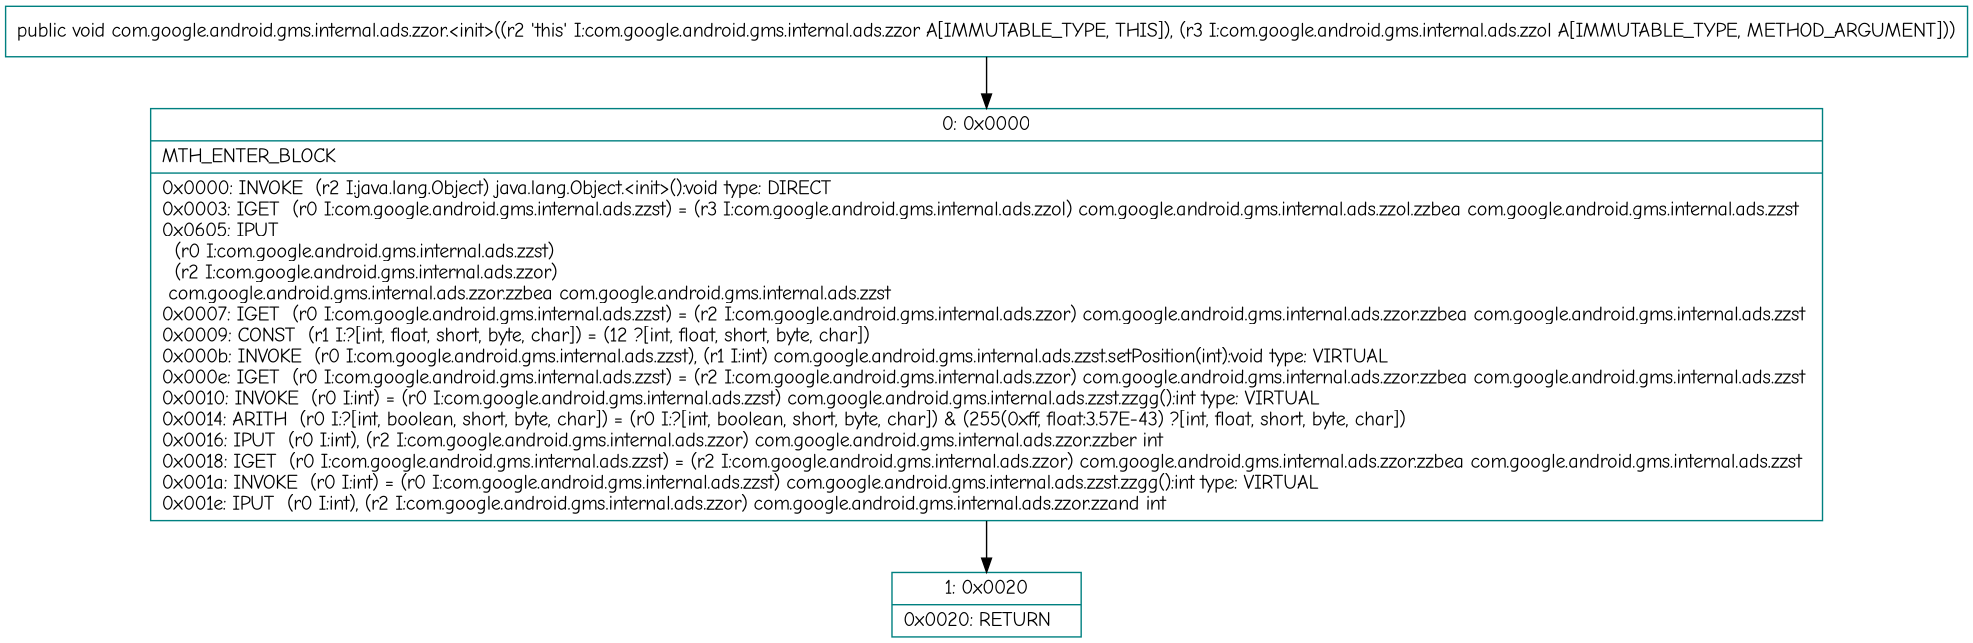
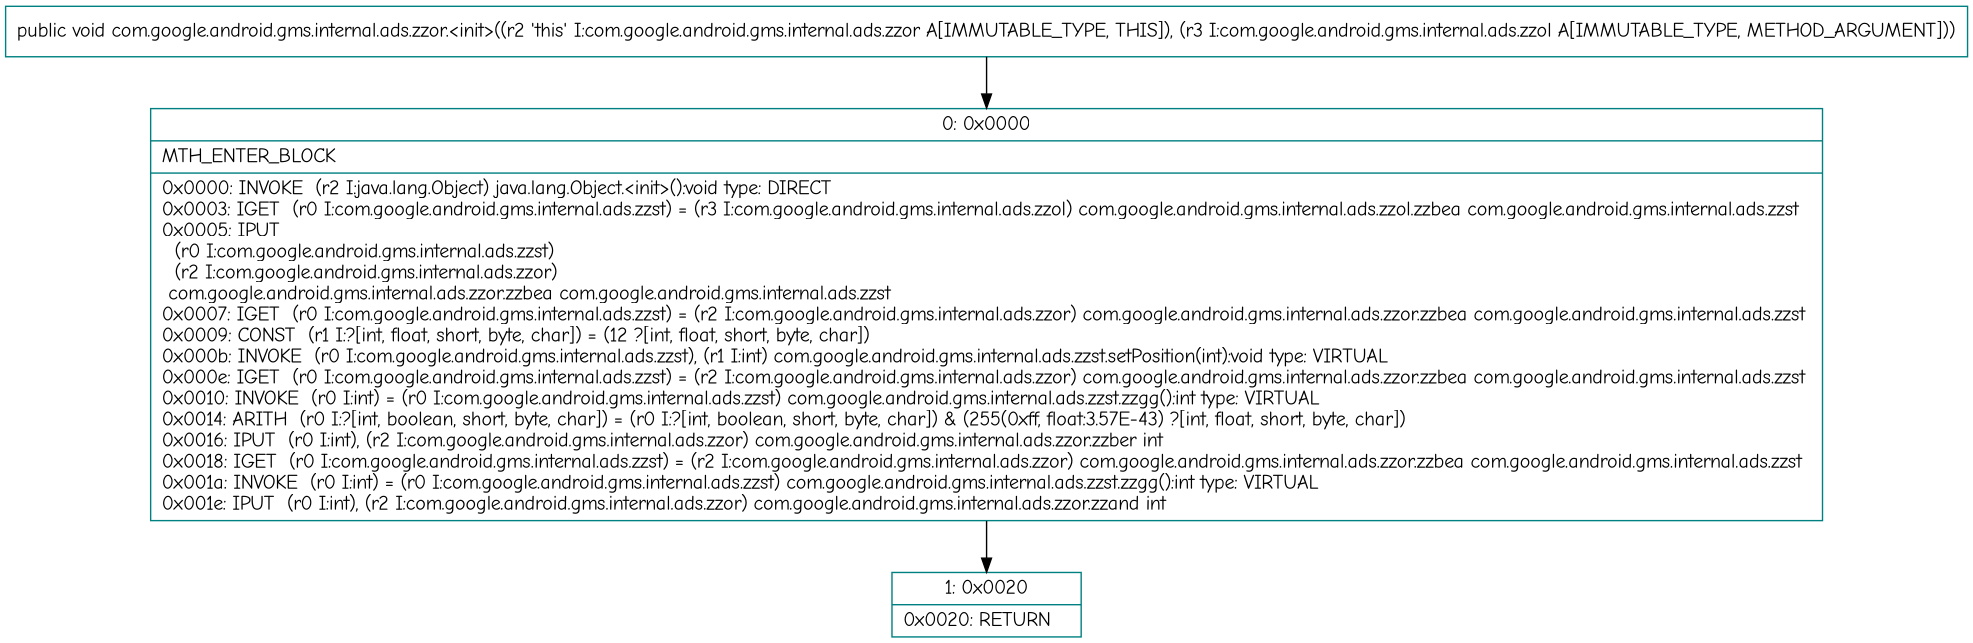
node "0: 0x0000": text "0x0605: IPUT" -> "0x0005: IPUT"
